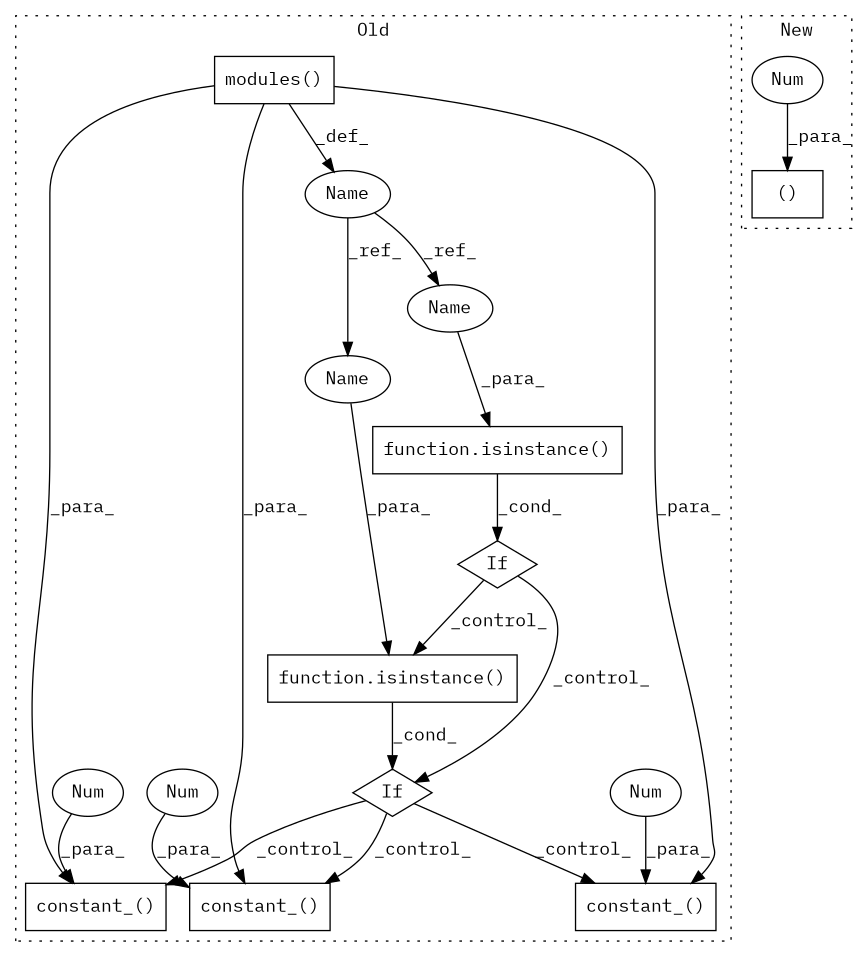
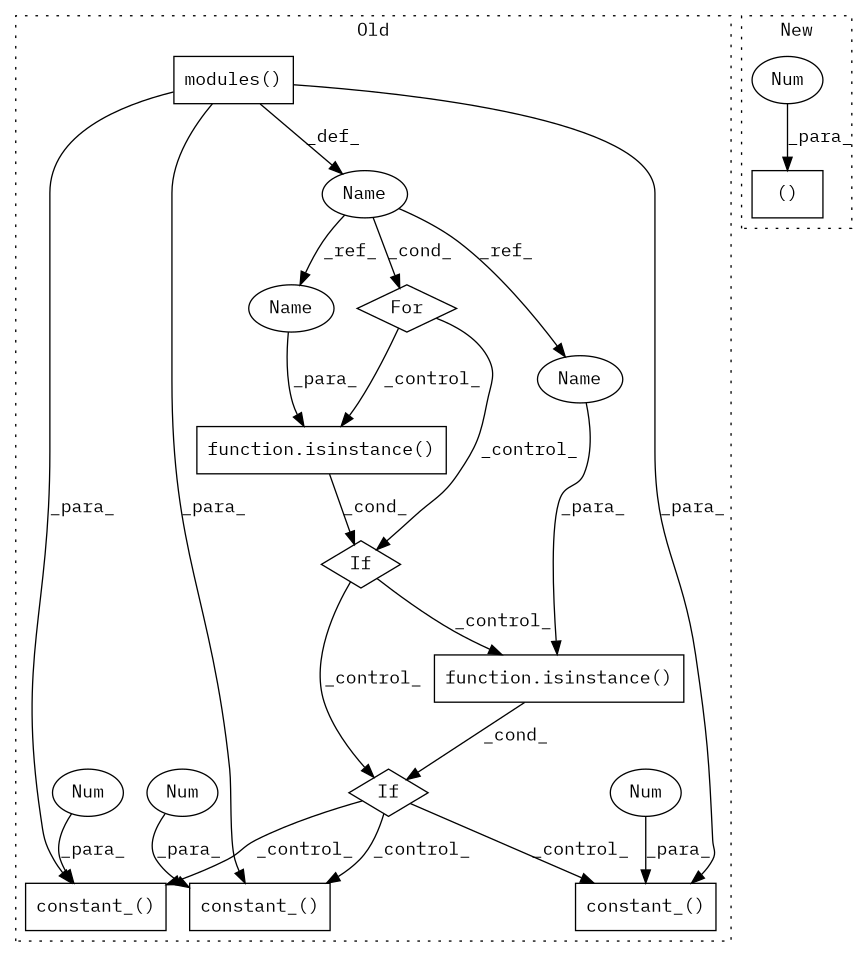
node "For": added
